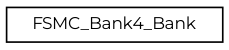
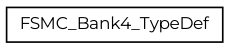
node "FSMC_Bank4_Bank": label "FSMC_Bank4_Bank" -> "FSMC_Bank4_TypeDef"
